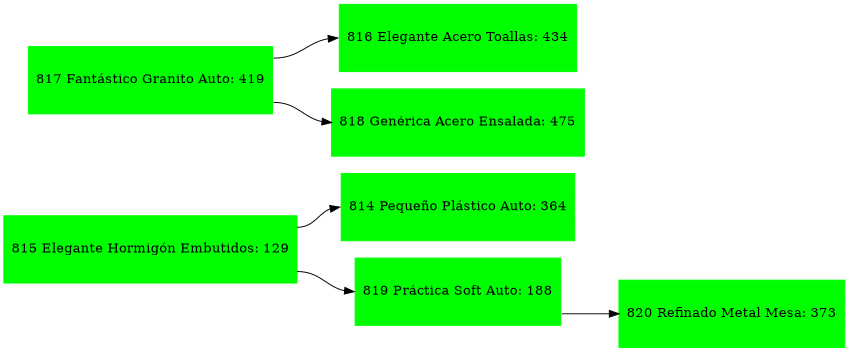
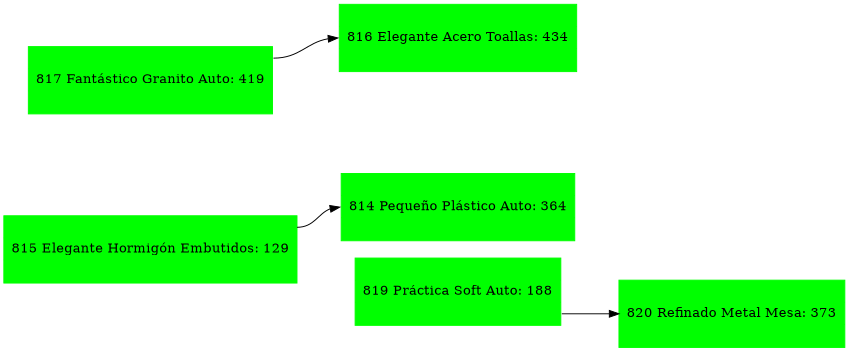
node "818 Genérica Acero Ensalada: 475": removed
edge "815 Elegante Hormigón Embutidos: 129" -> "819 Práctica Soft Auto: 188": removed
